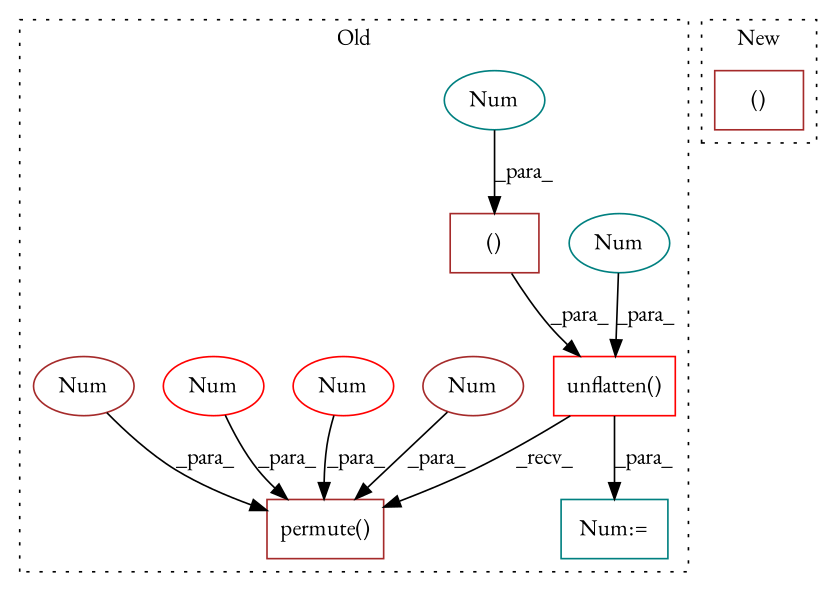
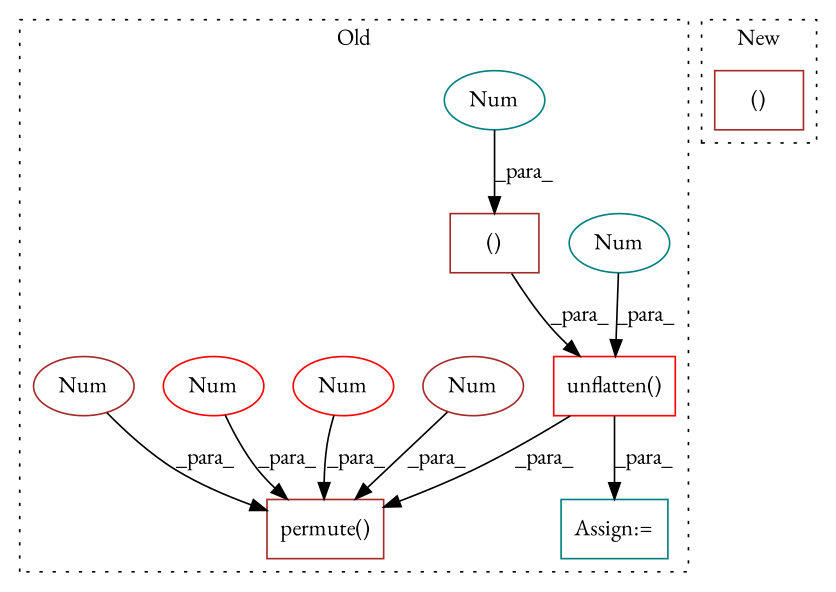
edge "unflatten()" -> "permute()": label "_recv_" -> "_para_"
node "Num:=": label "Num:=" -> "Assign:="
